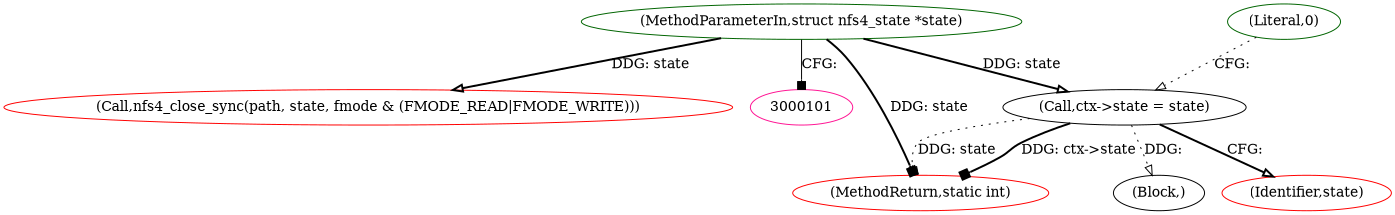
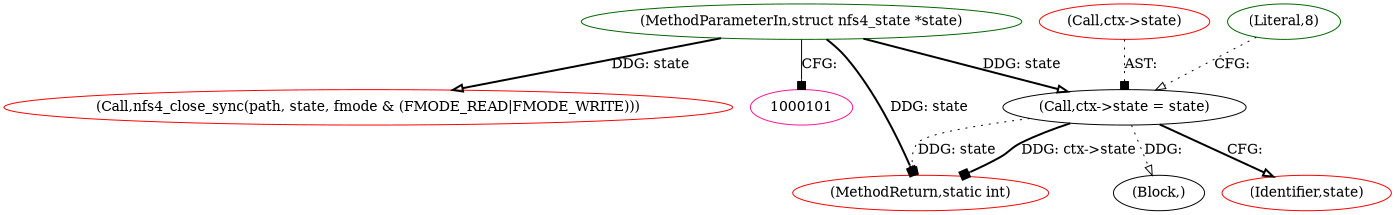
node "(Call,ctx->state)": added
node "(Literal,0)": label "(Literal,0)" -> "(Literal,8)"
node "3000101": label "3000101" -> "1000101"
